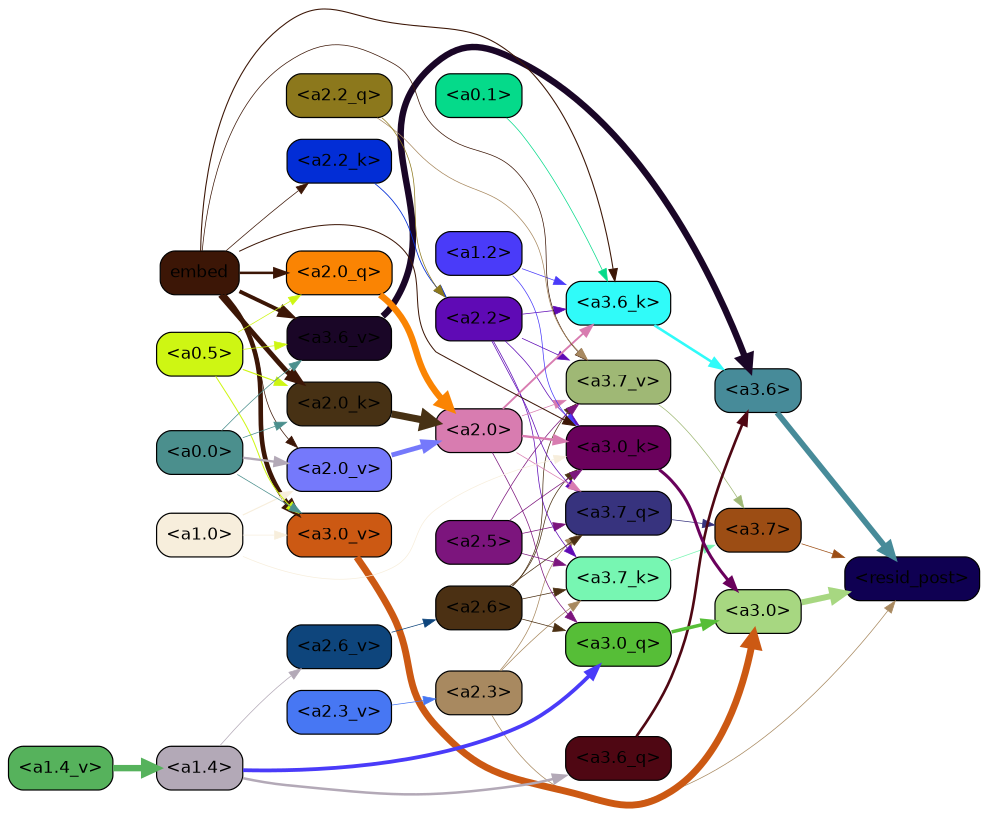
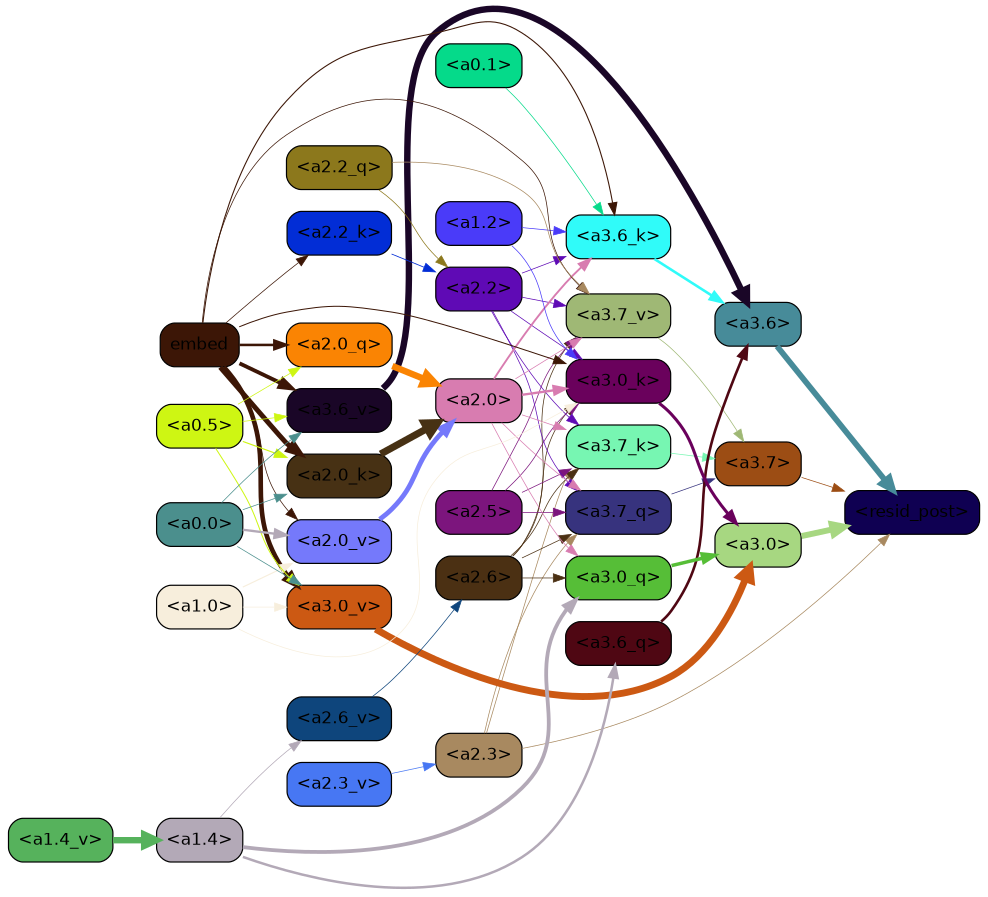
edge "<a2.0>" -> "<a3.7_k>": added
edge "<a2.0>" -> "<a3.0_q>": color #7c157d -> #d87cb0
edge "<a1.4>" -> "<a3.0_q>": color #4a3bf9 -> #b3a9b7
